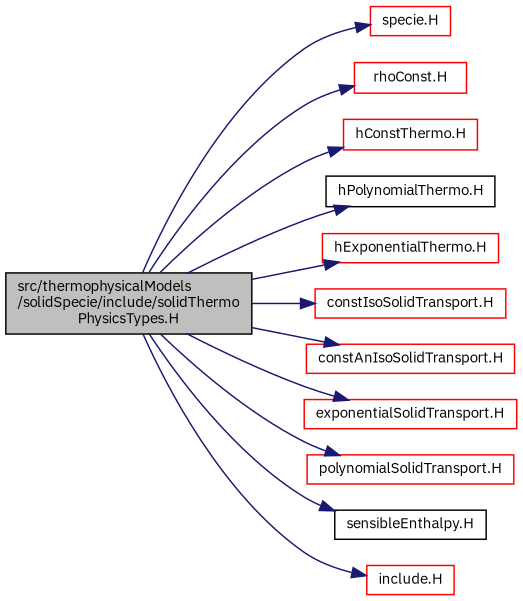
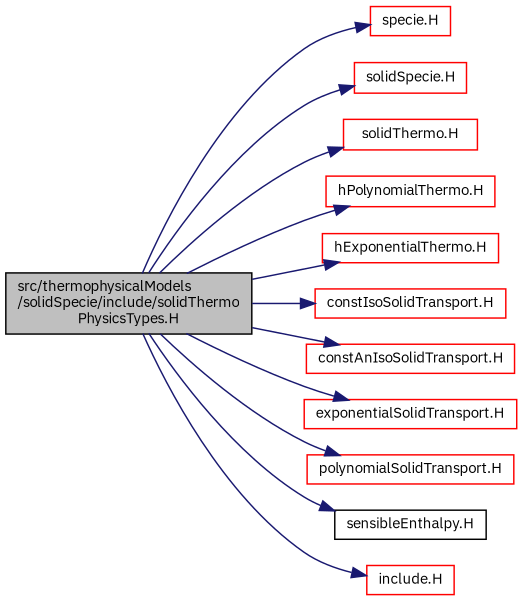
node "rhoConst.H": label "rhoConst.H" -> "solidSpecie.H"
node "hConstThermo.H": label "hConstThermo.H" -> "solidThermo.H"
node "hPolynomialThermo.H": color black -> red
